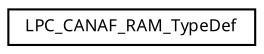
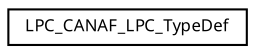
node "LPC_CANAF_RAM_TypeDef": label "LPC_CANAF_RAM_TypeDef" -> "LPC_CANAF_LPC_TypeDef"
